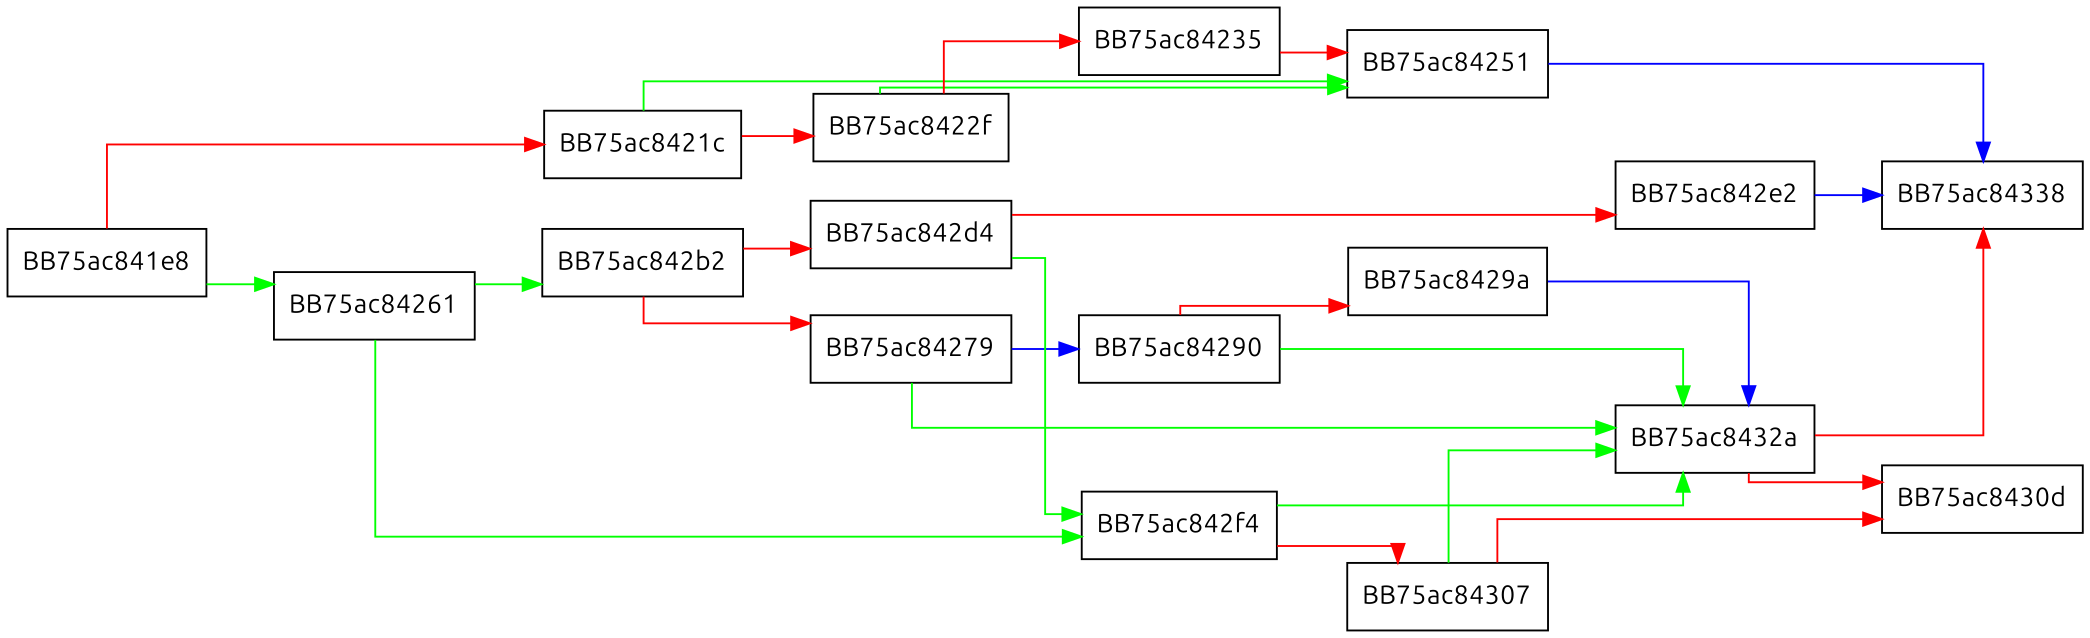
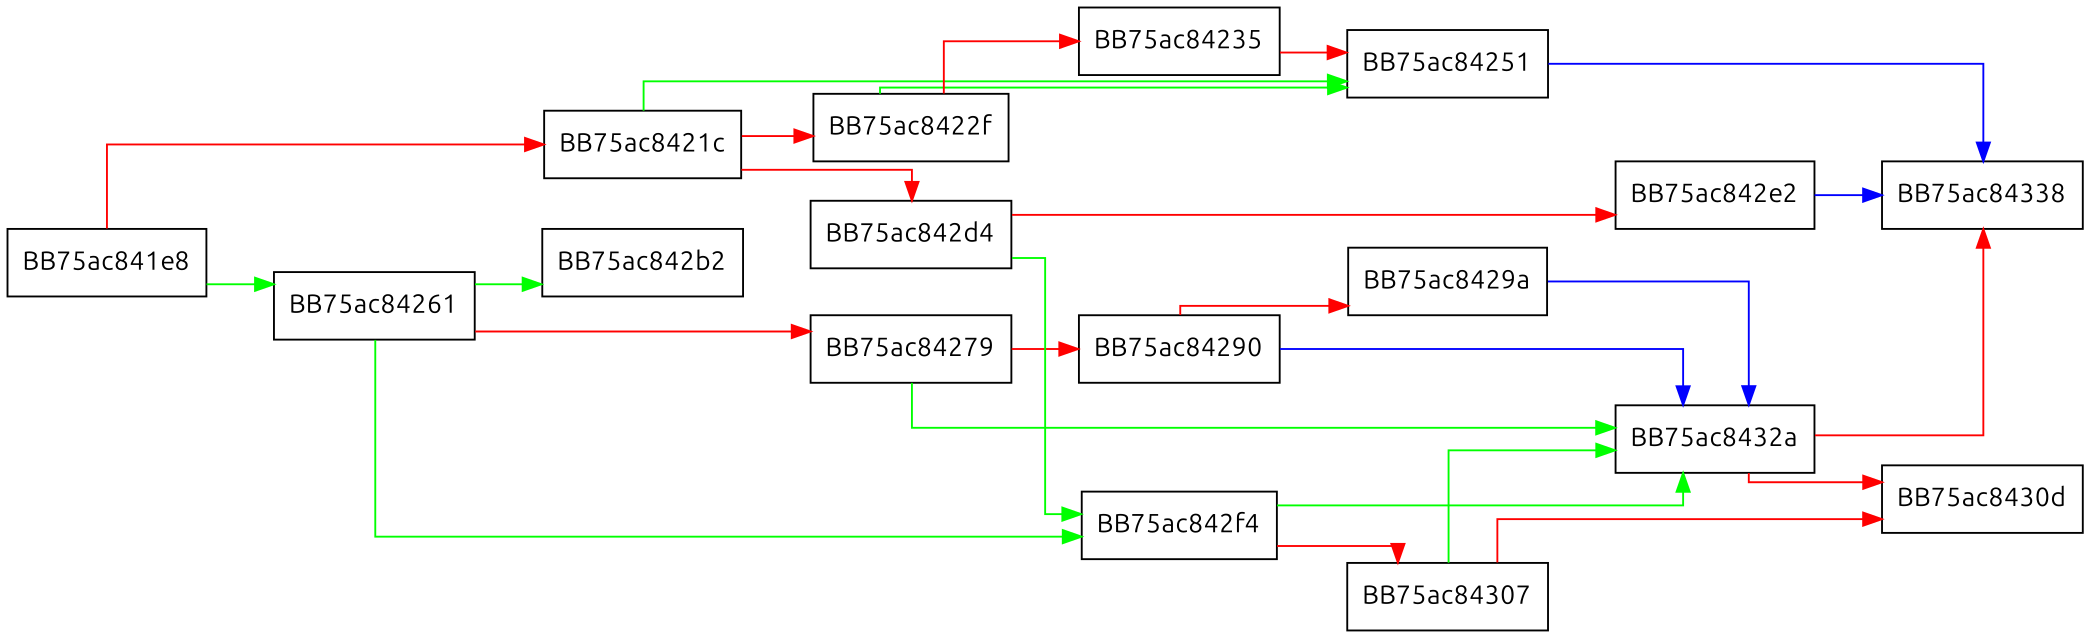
edge "BB75ac842b2" -> "BB75ac842d4": now "BB75ac8421c" -> "BB75ac842d4"
edge "BB75ac842b2" -> "BB75ac84279": now "BB75ac84261" -> "BB75ac84279"
edge "BB75ac84279" -> "BB75ac84290": color blue -> red
edge "BB75ac84290" -> "BB75ac8432a": color green -> blue
